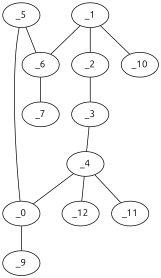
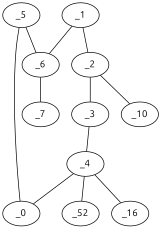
edge "_1" -- "_10": now "_2" -- "_10"
node "_12": label "_12" -> "_52"
node "_11": label "_11" -> "_16"
node "_9": removed
